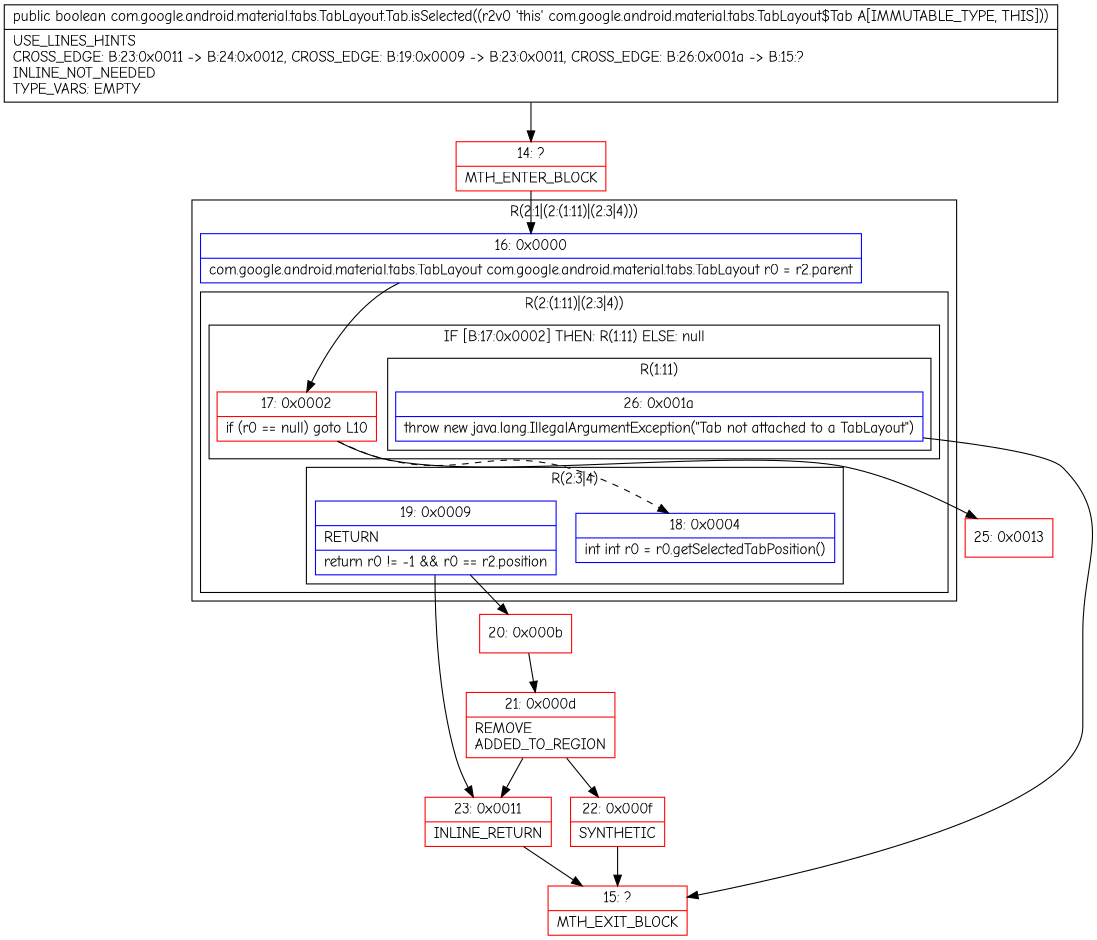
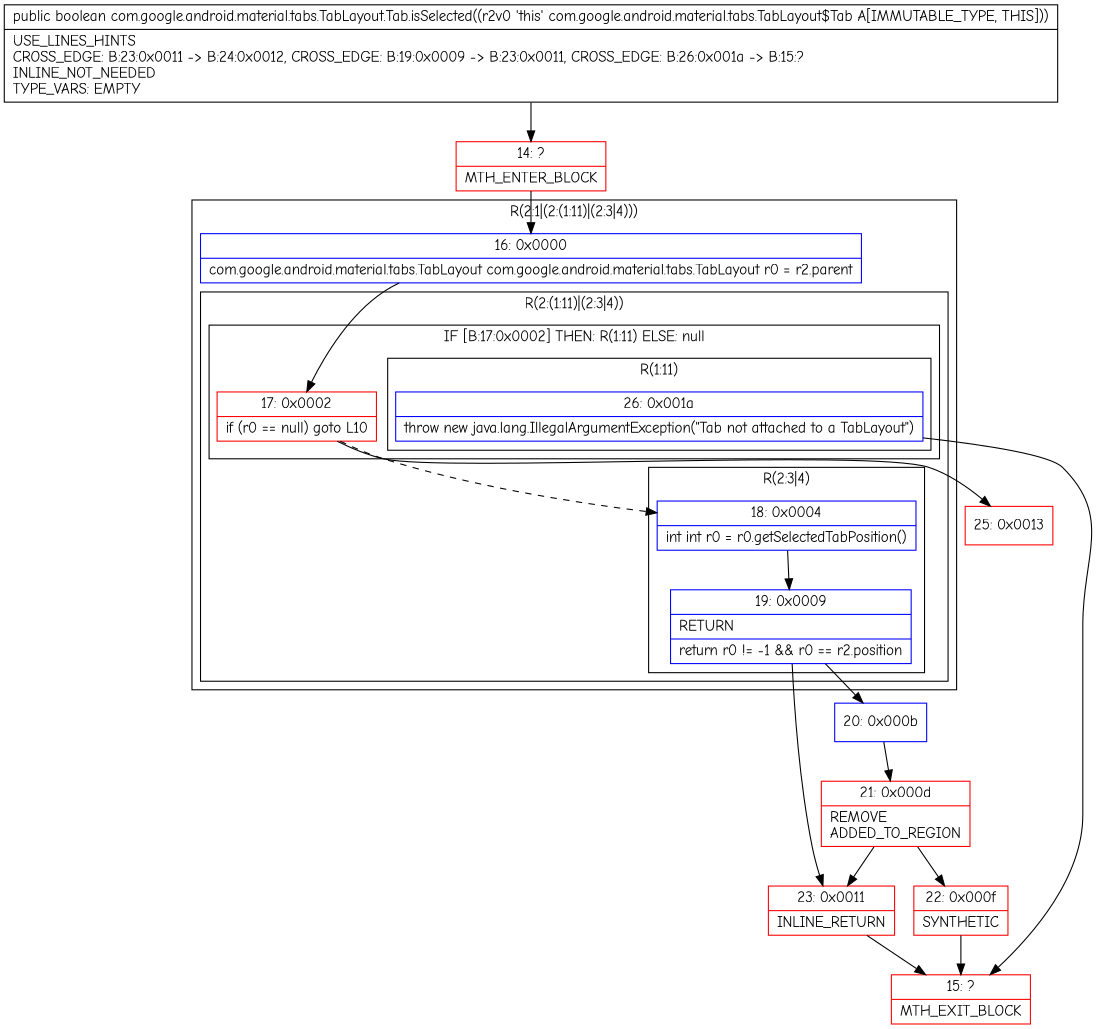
edge "18: 0x0004" -> "19: 0x0009": added
node "20: 0x000b": color red -> blue
